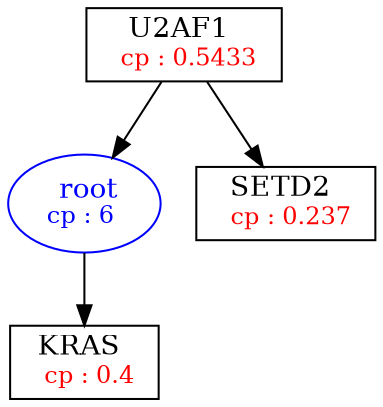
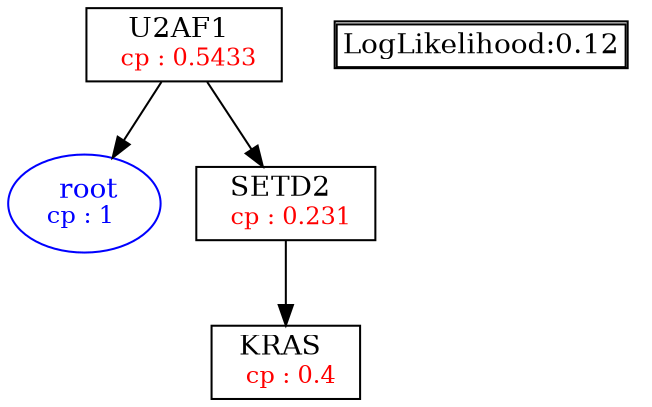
node "LogLikelihood:0.12": added
node "root": text "cp : 6" -> "cp : 1"
node "SETD2": text "cp : 0.237" -> "cp : 0.231"
edge "root" -> "KRAS": now "SETD2" -> "KRAS"
